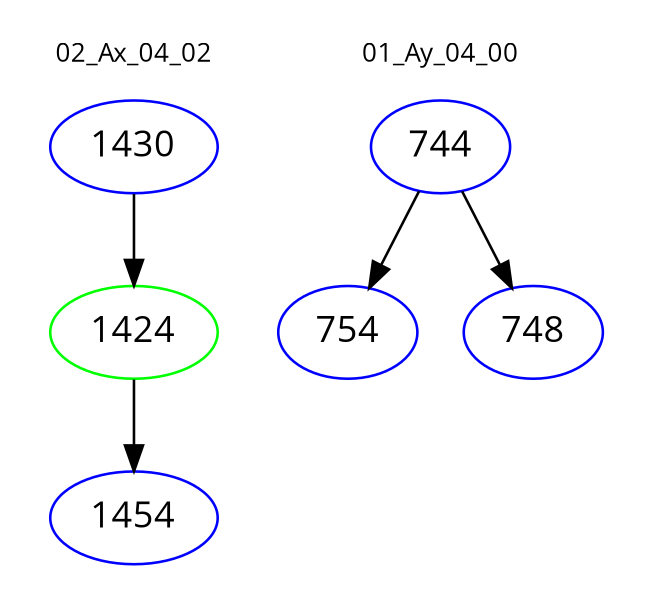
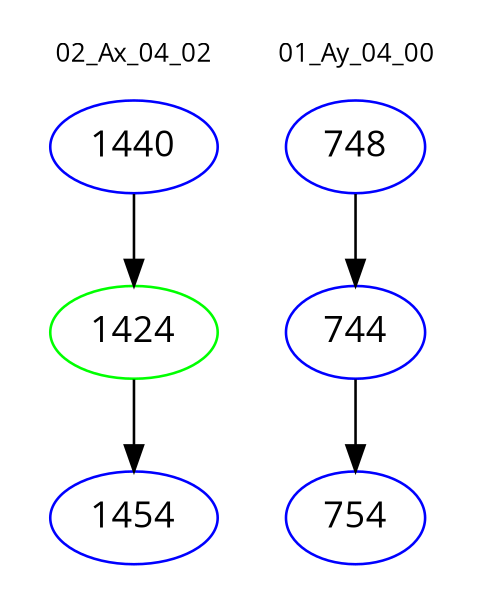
node "1430": label "1430" -> "1440"
edge "744" -> "748": reversed
